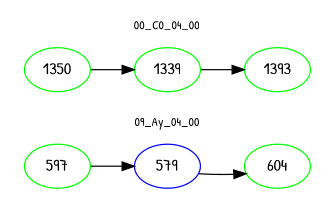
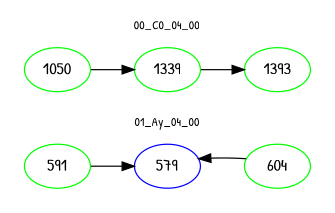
node "1350": label "1350" -> "1050"
cluster "09_Ay_04_00": label "09_Ay_04_00" -> "01_Ay_04_00"
node "597": label "597" -> "591"
edge "579" -> "604": reversed
